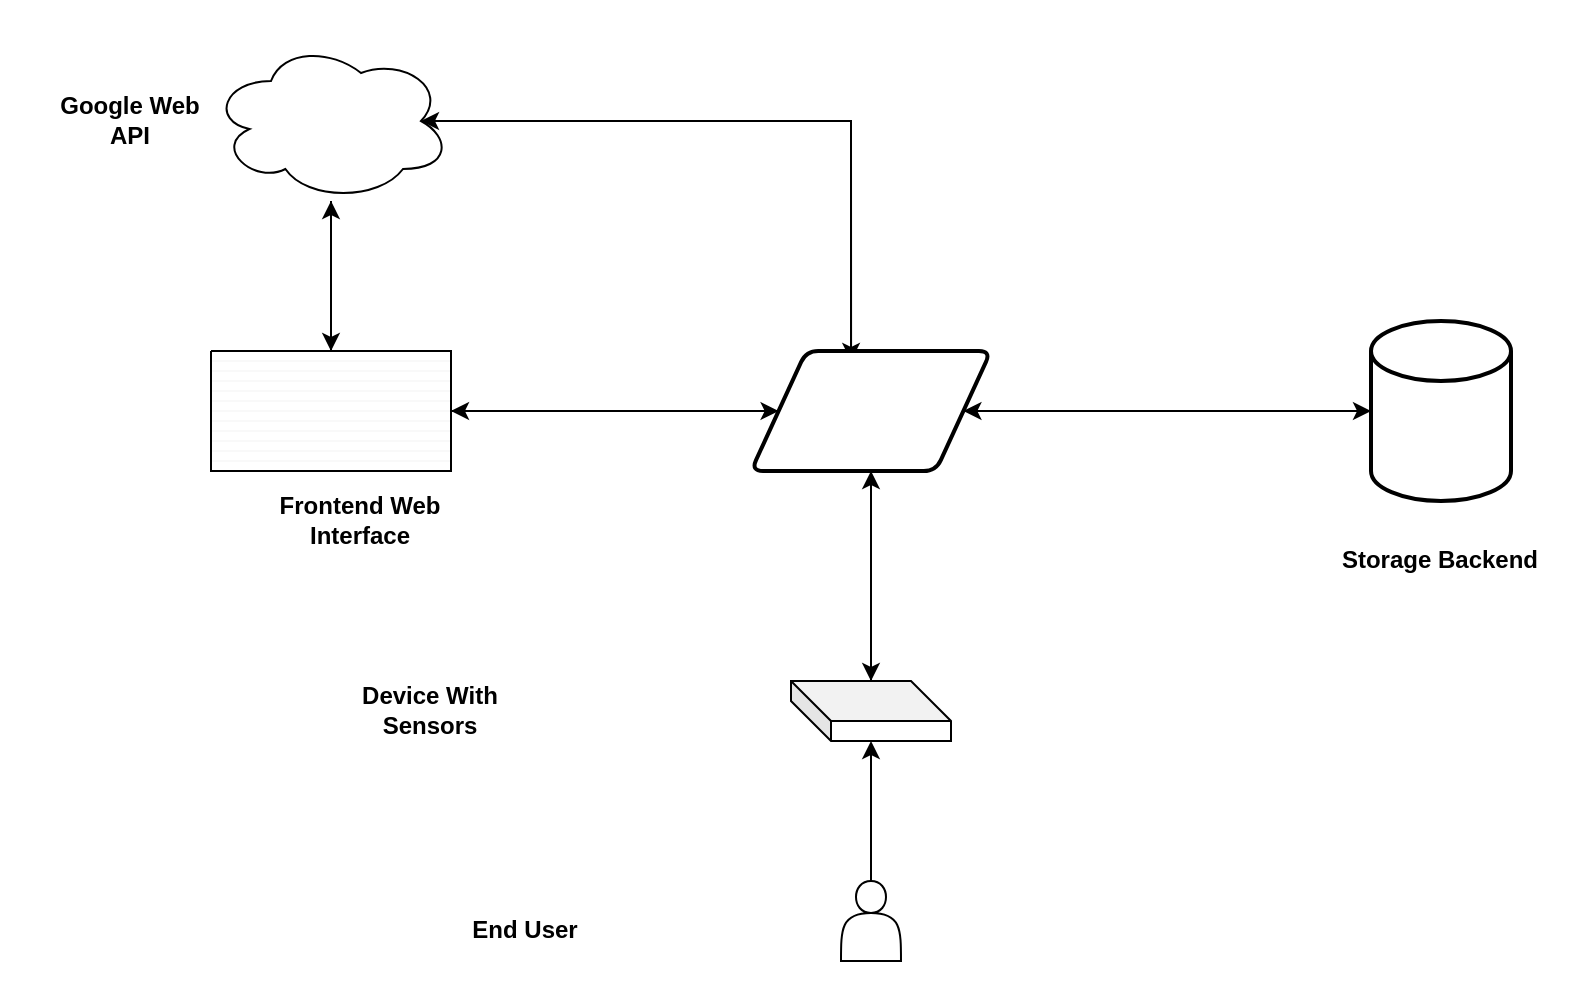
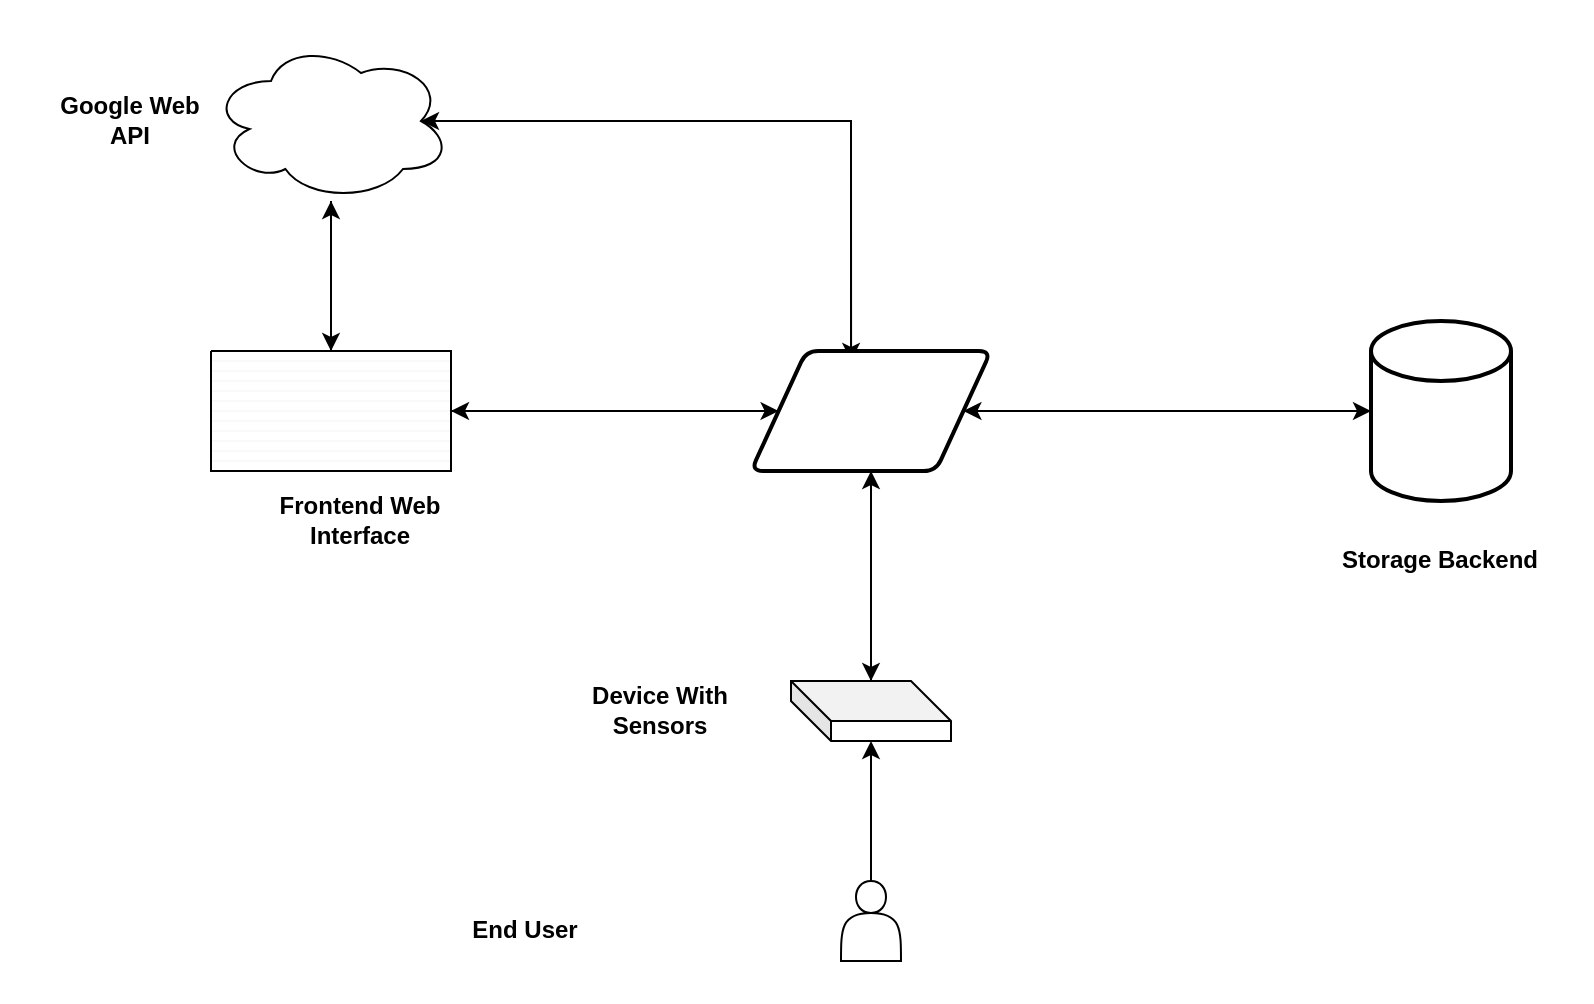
node "Device With Sensors": moved (431, 711) -> (661, 711)
